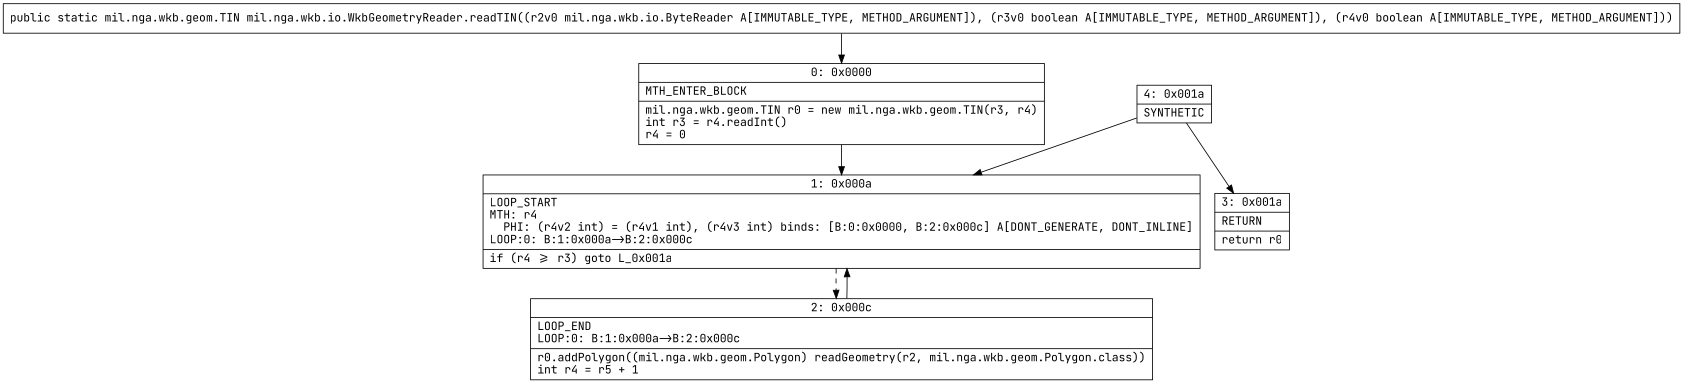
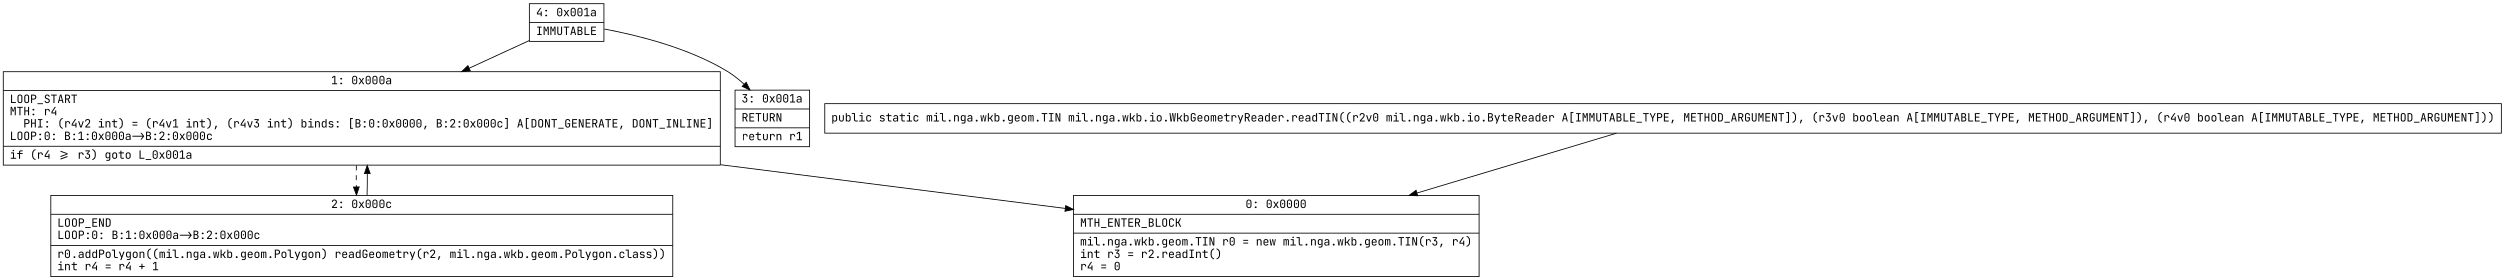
node "4: 0x001a": text "SYNTHETIC" -> "IMMUTABLE"
node "0: 0x0000": text "int r3 = r4.readInt()" -> "int r3 = r2.readInt()"
edge "0: 0x0000" -> "1: 0x000a": reversed
node "3: 0x001a": text "return r0" -> "return r1"
node "2: 0x000c": text "int r4 = r5 + 1" -> "int r4 = r4 + 1"
